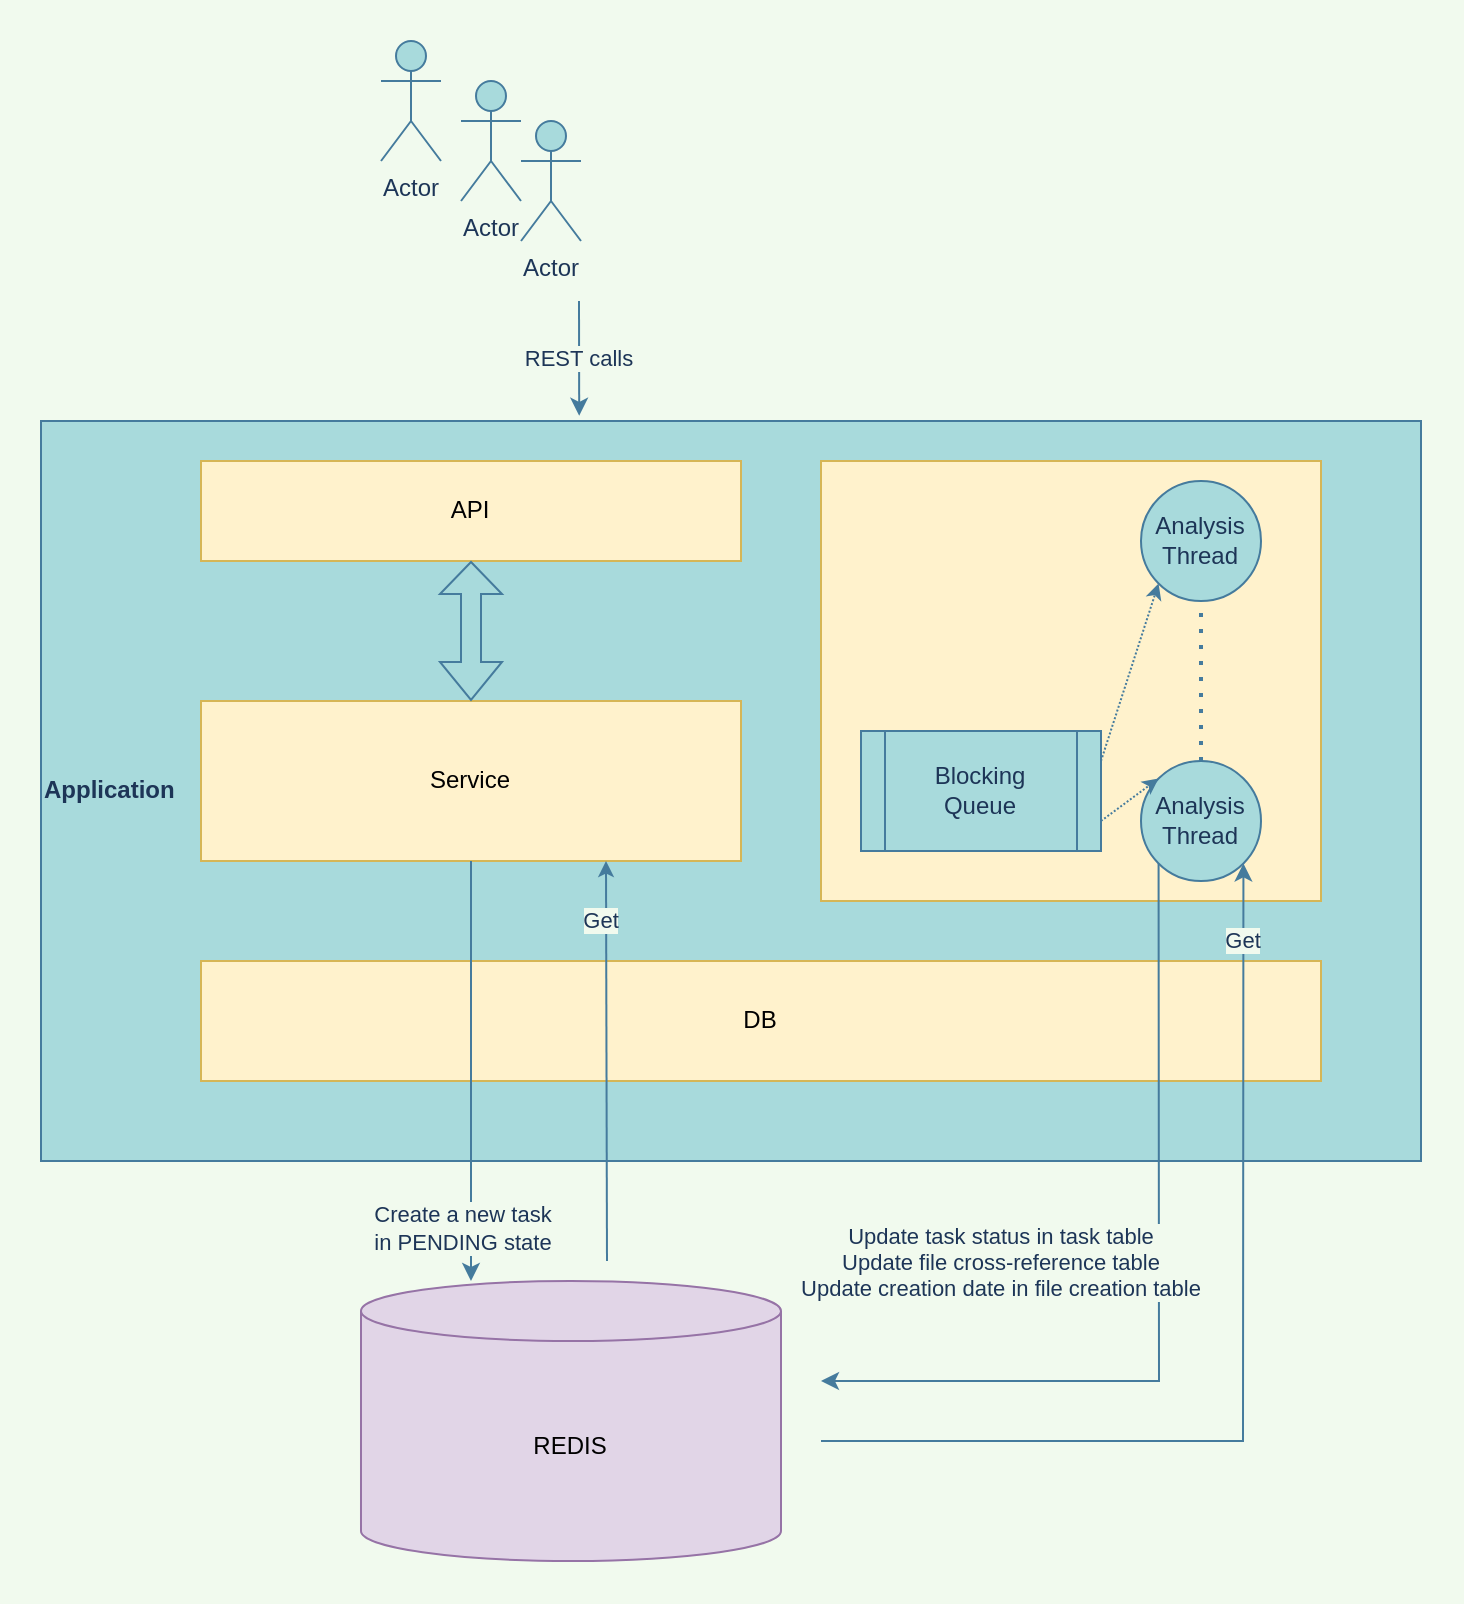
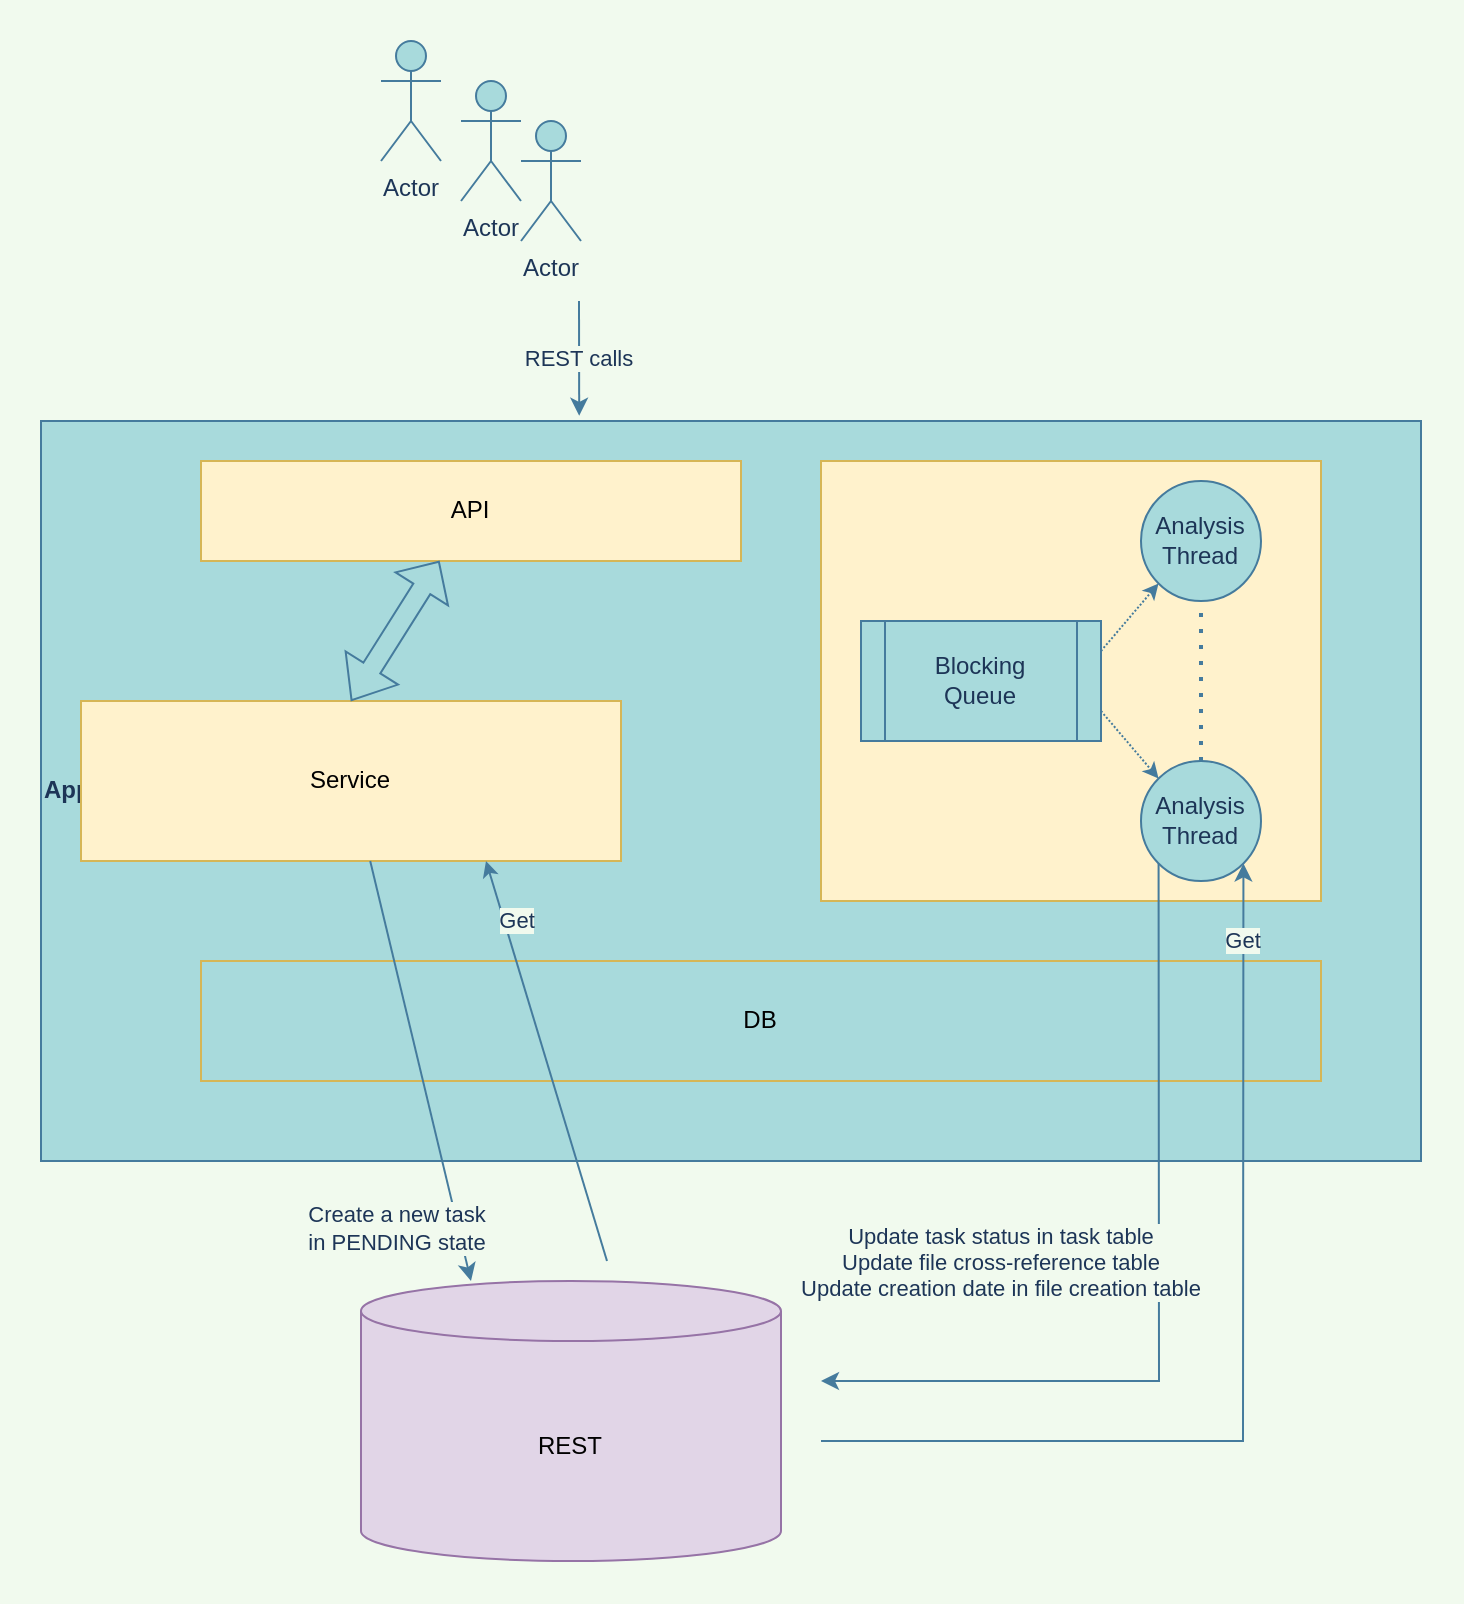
node "Service": moved (471, 781) -> (351, 781)
node "Blocking Queue": moved (981, 791) -> (981, 681)
node "DB": fillcolor #fff2cc -> #a8dadc
node "REDIS": label "REDIS" -> "REST"
